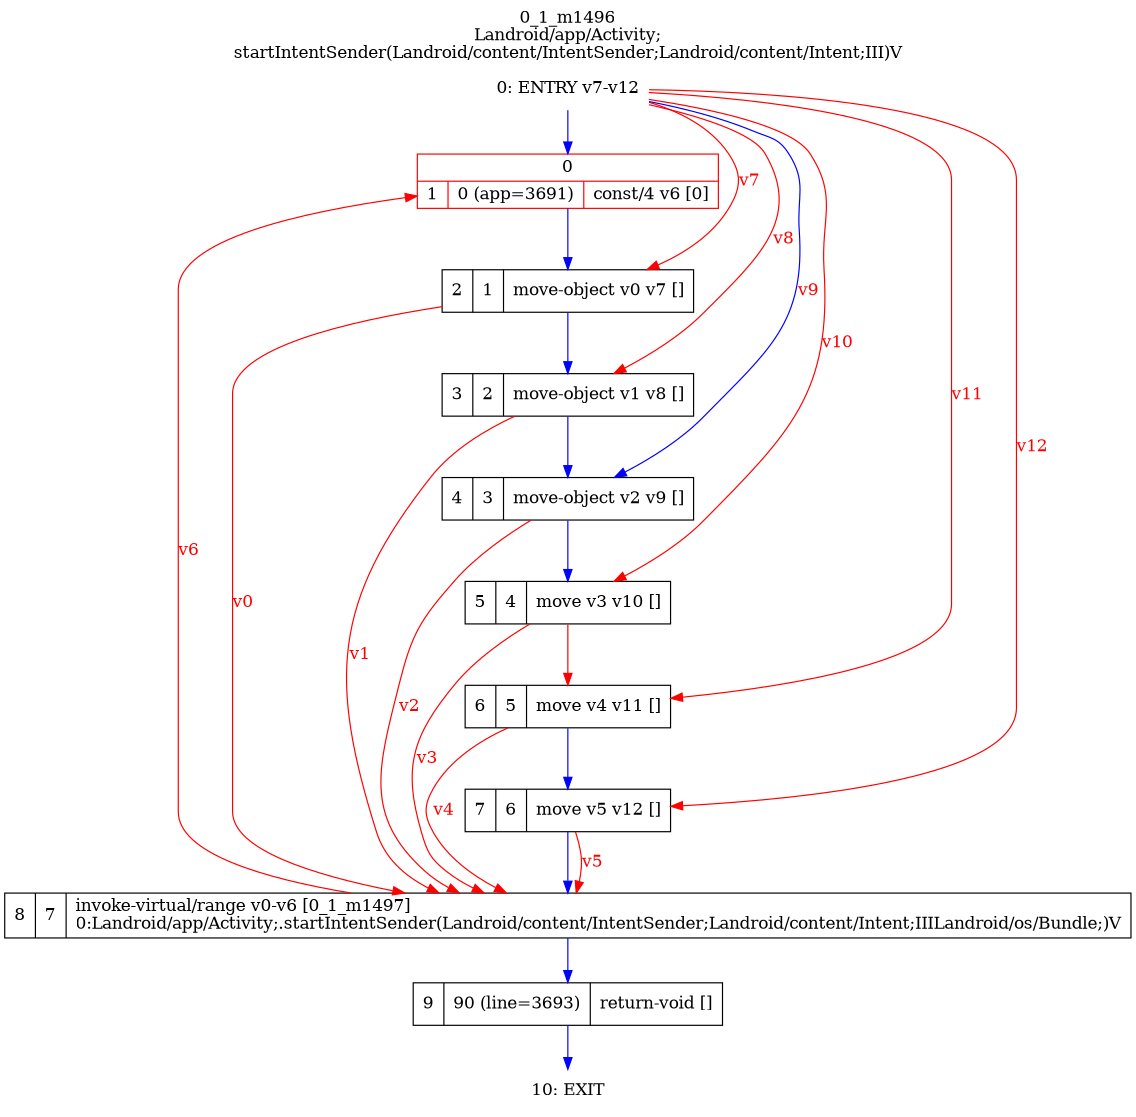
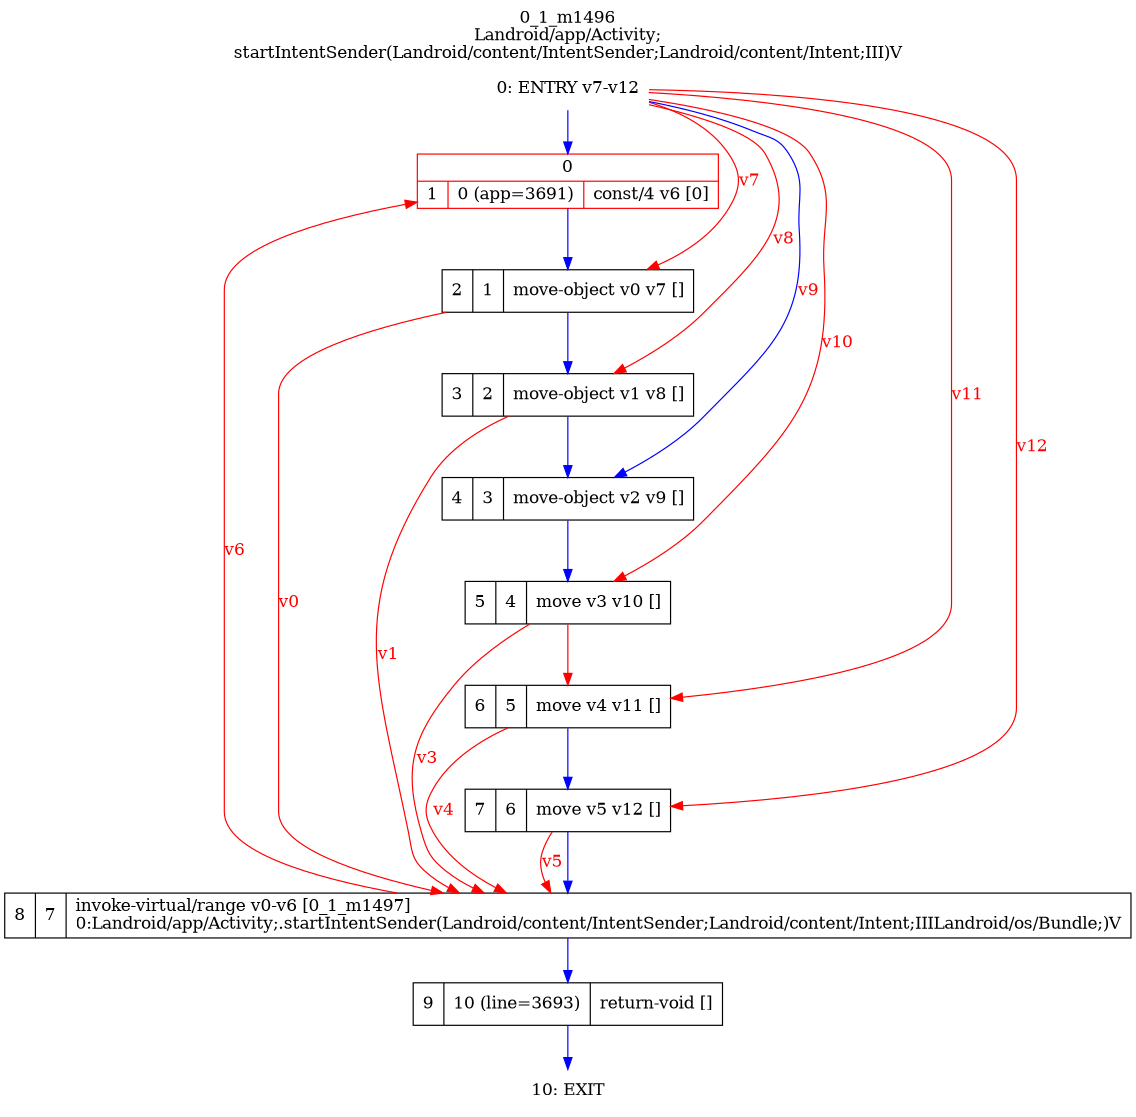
edge "4" -> "8": removed, label "v2"
node "9": text "90 (line=3693)" -> "10 (line=3693)"
